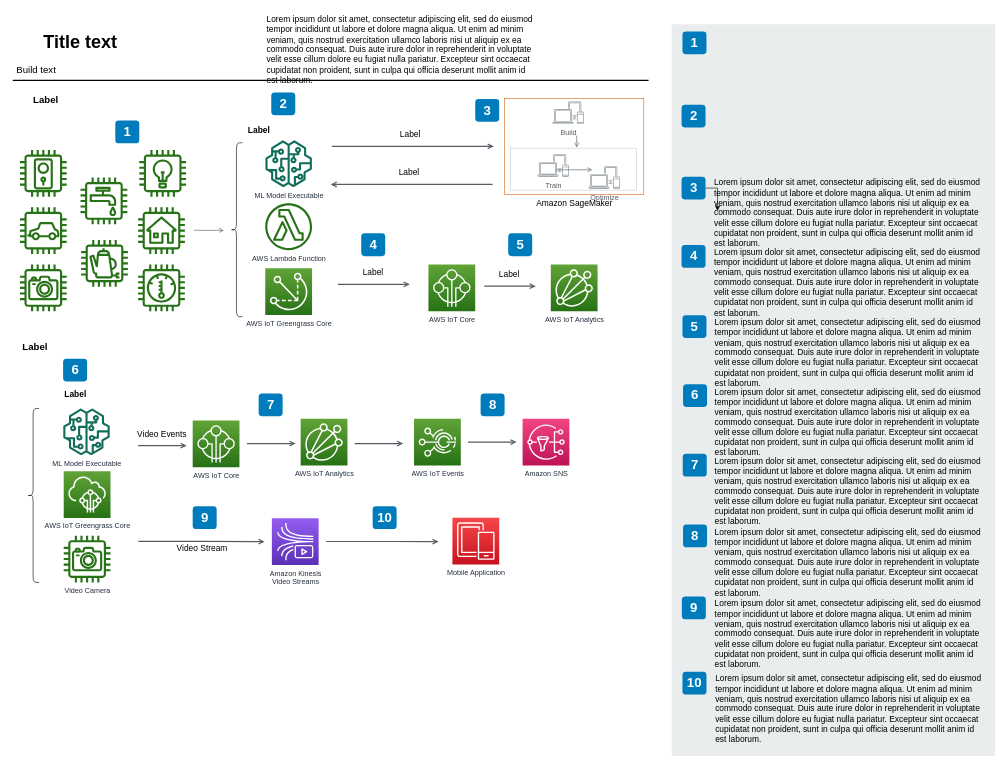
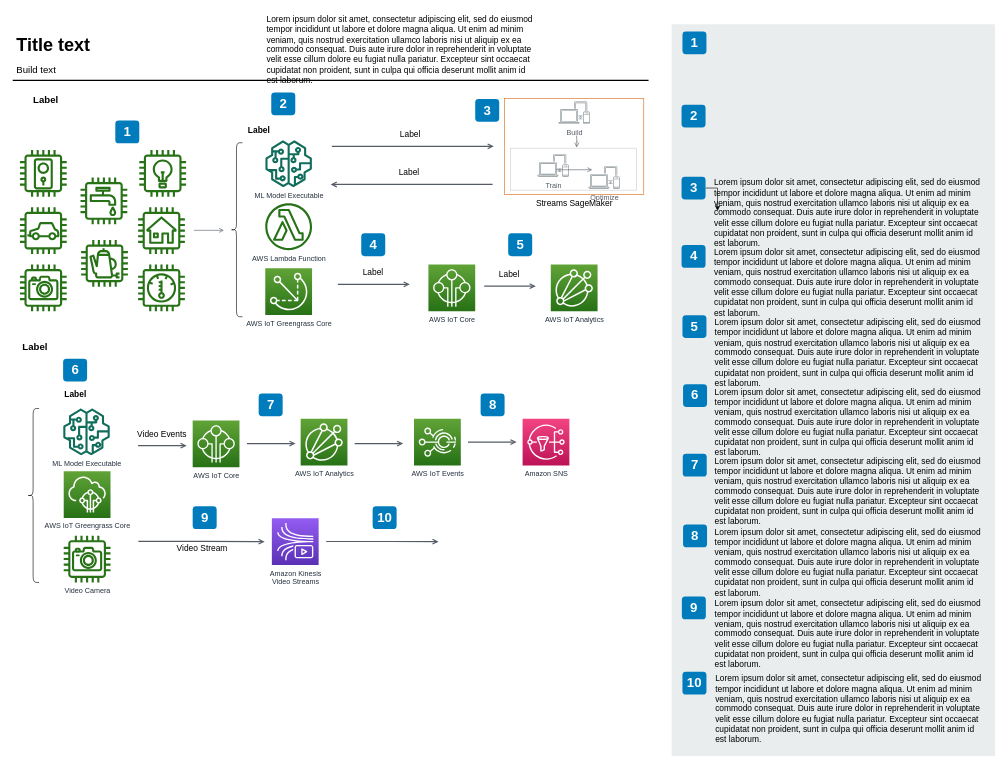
node "Title text": moved (81, 41) -> (54, 44)
node "Build": moved (568, 113) -> (574, 113)
node "Amazon SageMaker": label "Amazon SageMaker" -> "Streams SageMaker"
node "Mobile Application": removed
